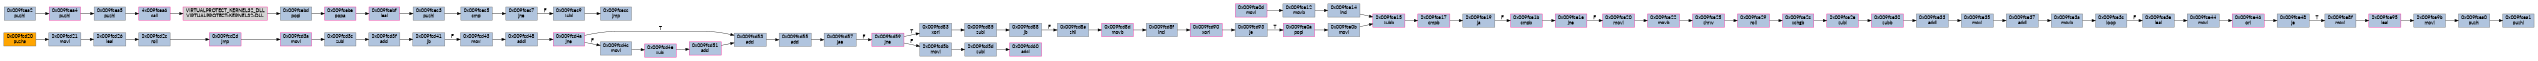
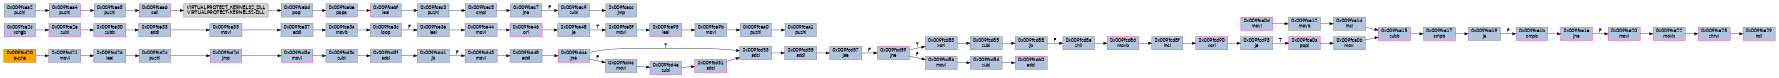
node "4x009fcea6 call": label "4x009fcea6 call" -> "0x009fcea6 call"
node "VIRTUALPROTECT_KERNEL32_DLL VIRTUALPROTECT-KERNEL32-DLL": color deeppink -> gray40
edge "0x009fce29 roll" -> "0x009fce2c xchgb": removed
node "0x009fcd2c roll": label "0x009fcd2c roll" -> "0x009fcd2c pushl"
